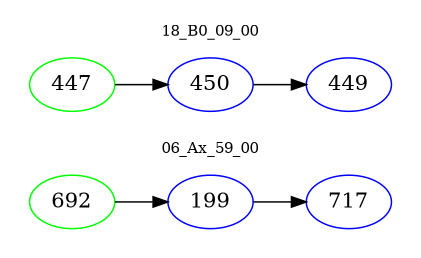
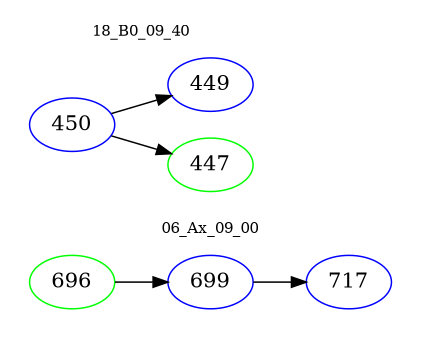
cluster "18_B0_09_00": label "18_B0_09_00" -> "18_B0_09_40"
edge "447" -> "450": reversed
cluster "06_Ax_59_00": label "06_Ax_59_00" -> "06_Ax_09_00"
node "692": label "692" -> "696"
node "199": label "199" -> "699"
